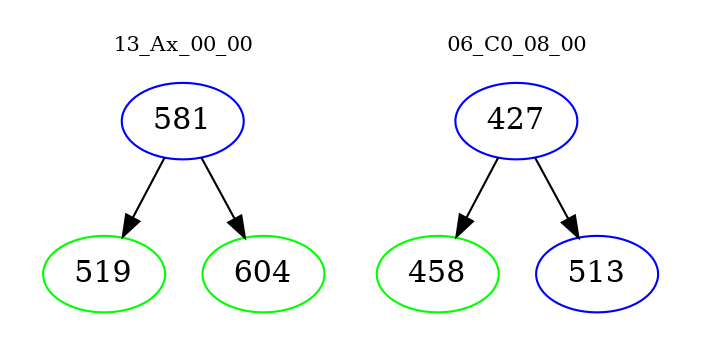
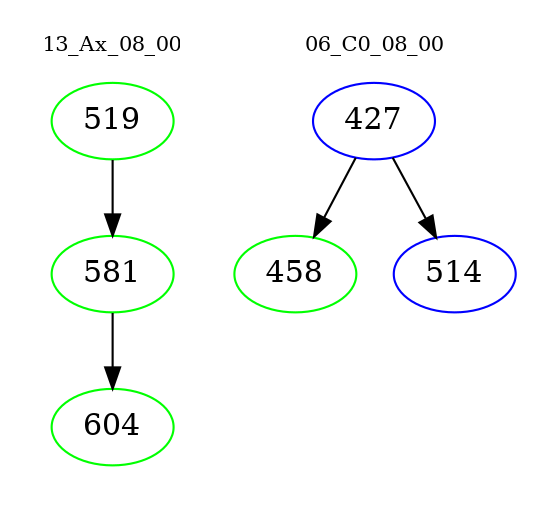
cluster "13_Ax_00_00": label "13_Ax_00_00" -> "13_Ax_08_00"
node "581": color blue -> green
edge "581" -> "519": reversed
node "513": label "513" -> "514"
